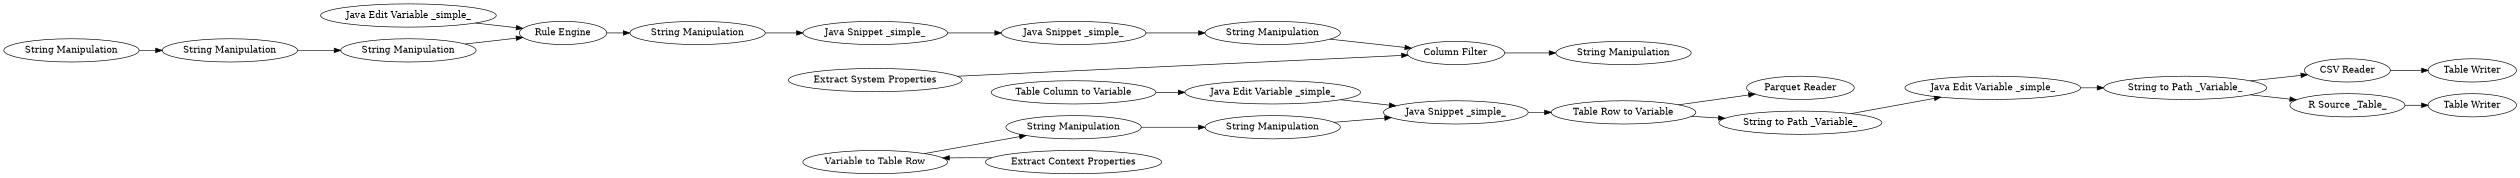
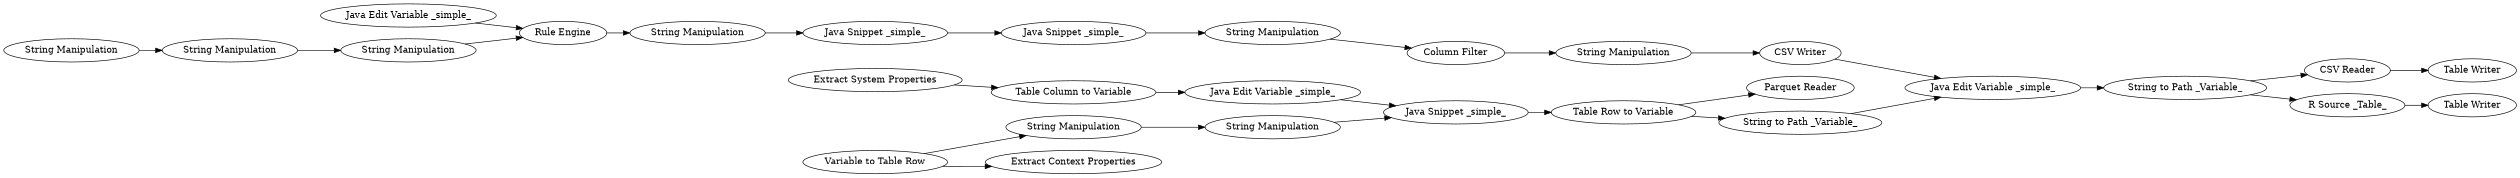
node "CSV Writer": added
edge "Extract System Properties" -> "Column Filter": now "Extract System Properties" -> "Table Column to Variable"
edge "Extract Context Properties" -> "Variable to Table Row": reversed
